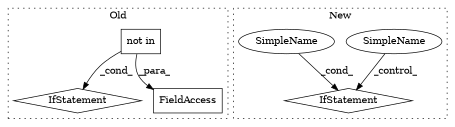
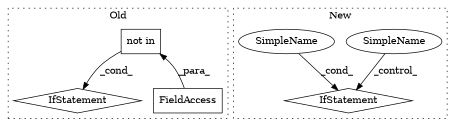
edge "not in" -> "FieldAccess": reversed
